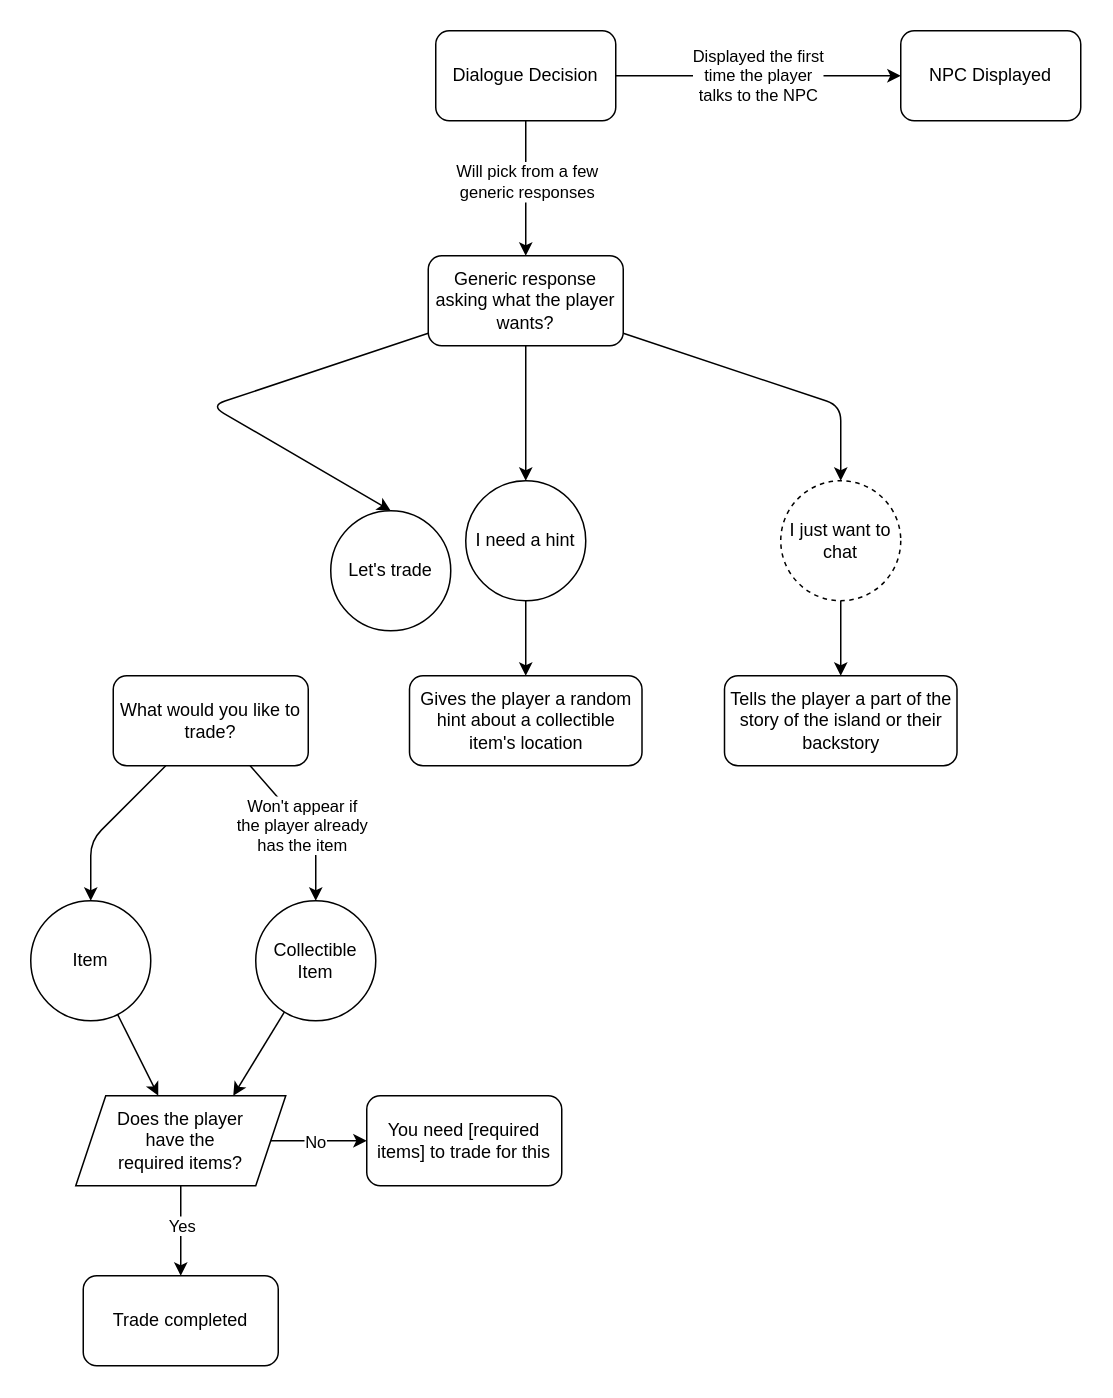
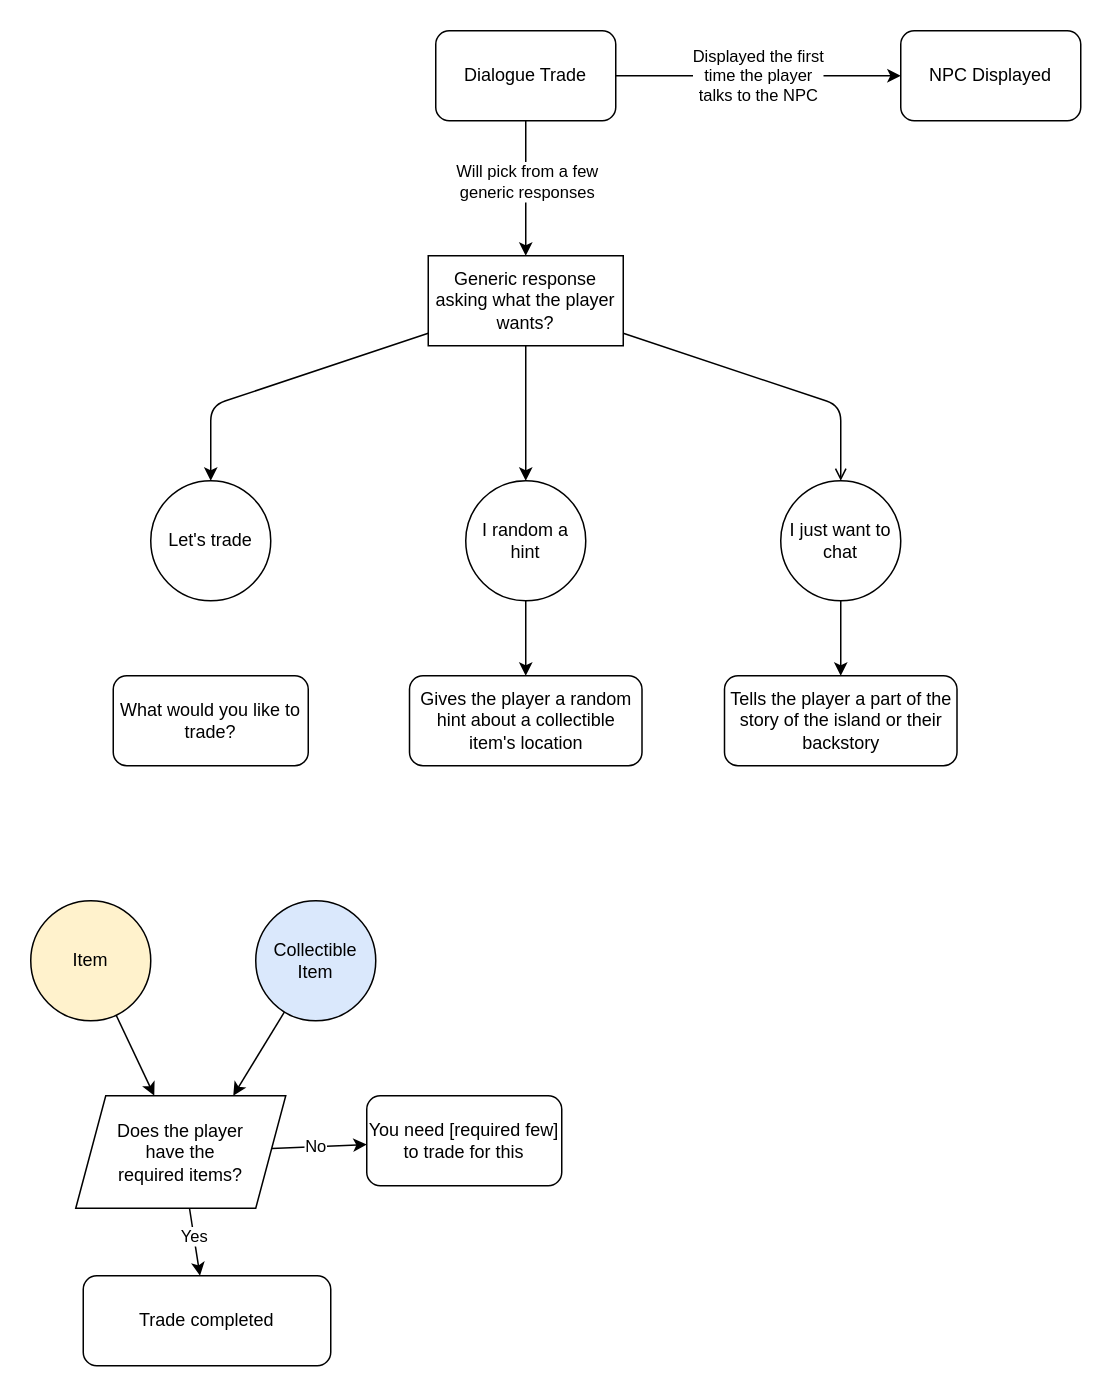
node "Dialogue Decision": label "Dialogue Decision" -> "Dialogue Trade"
node "Generic response asking what the player wants?": shape rounded rectangle -> rectangle
edge "Generic response asking what the player wants?" -> "I just want to chat": arrowhead classic -> open
node "I need a hint": label "I need a hint" -> "I random a hint"
node "I just want to chat": style dashed -> solid
node "Let's trade": moved (391, 571) -> (211, 541)
edge "What would you like to trade?" -> "Collectible Item": removed, label "Won't appear if the player already has the item"
edge "What would you like to trade?" -> "Item": removed
node "Item": fillcolor #ffffff -> #fff2cc
node "Collectible Item": fillcolor #ffffff -> #dae8fc
node "Does the player have the required items?": size 210x90 -> 210x113
node "You need [required items] to trade for this": label "You need [required items] to trade for this" -> "You need [required few] to trade for this"
node "Trade completed": size 195x90 -> 248x90
